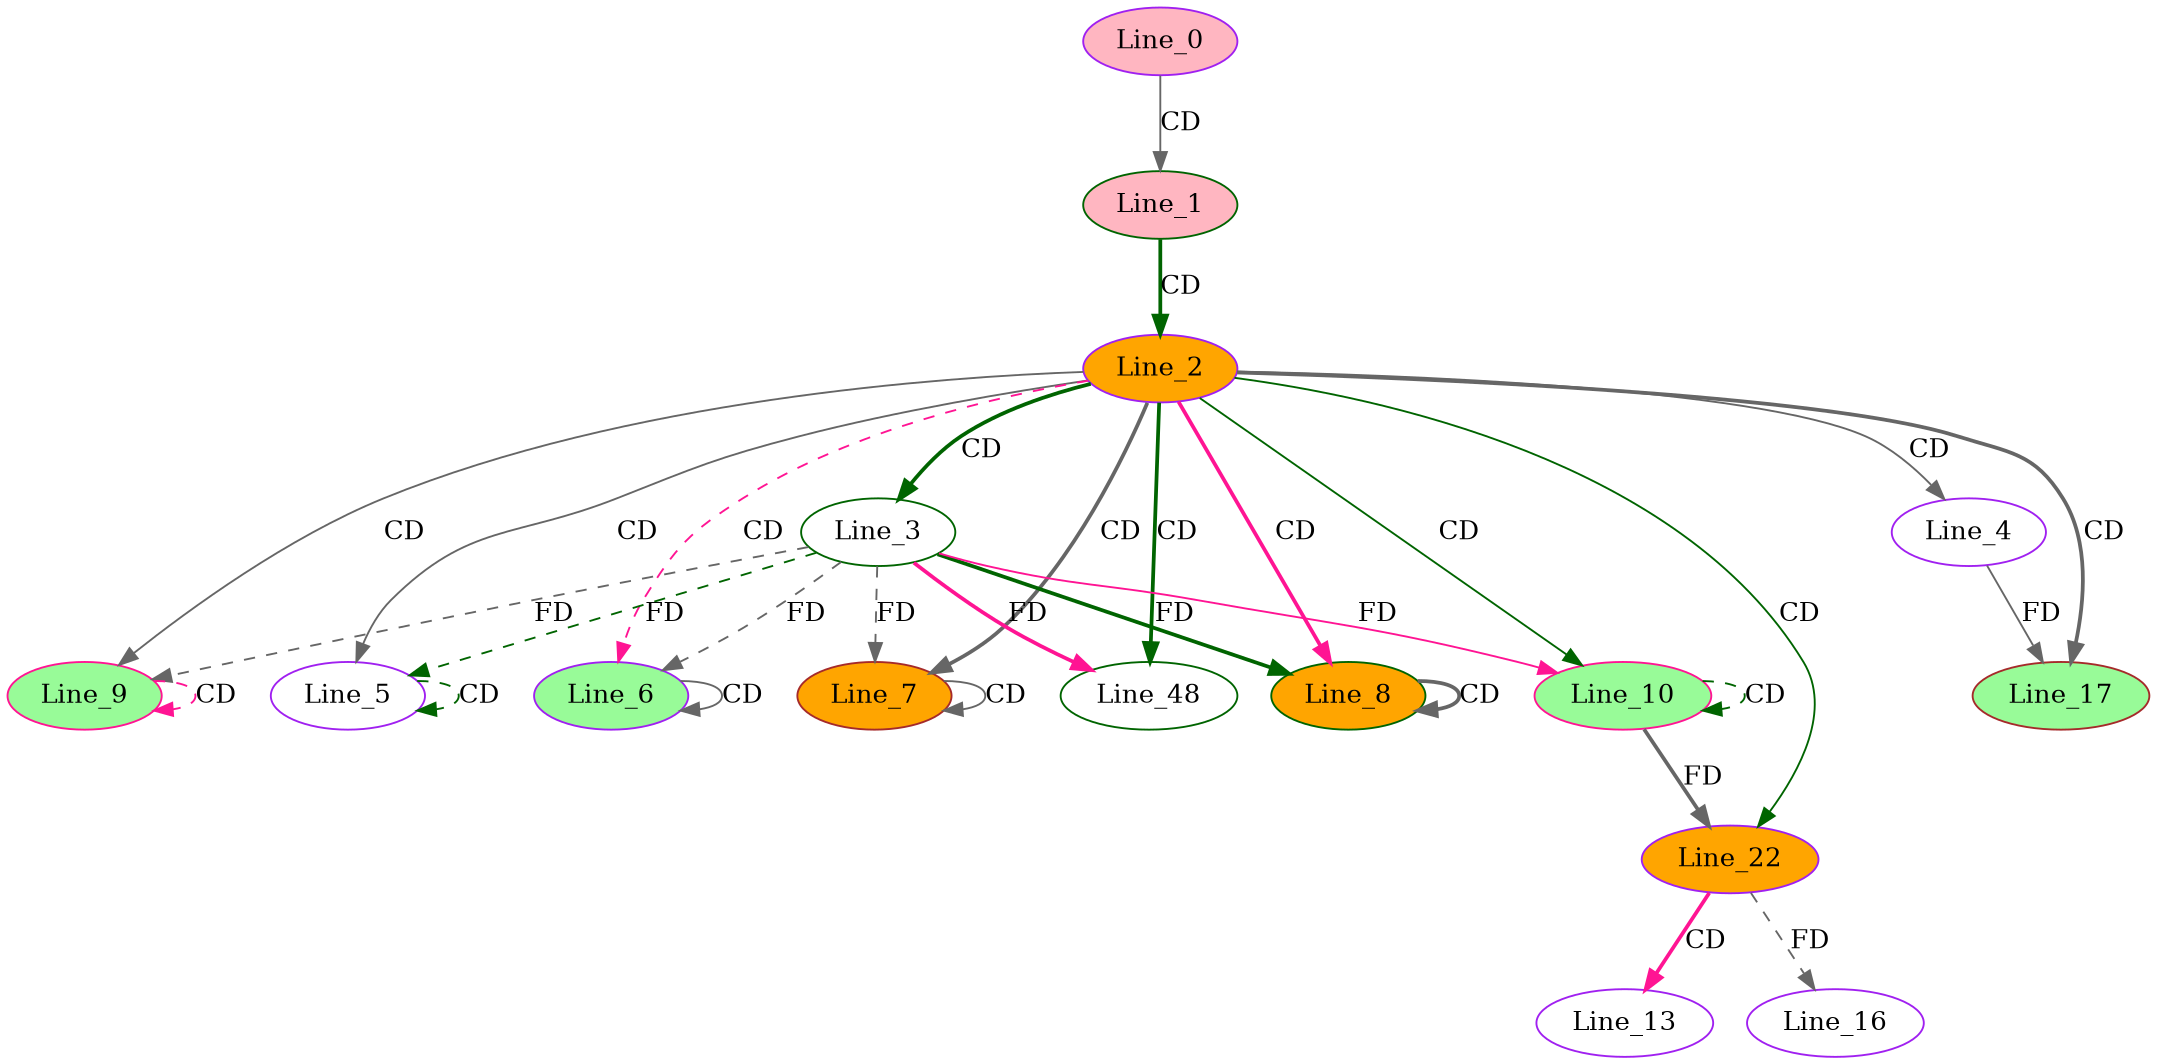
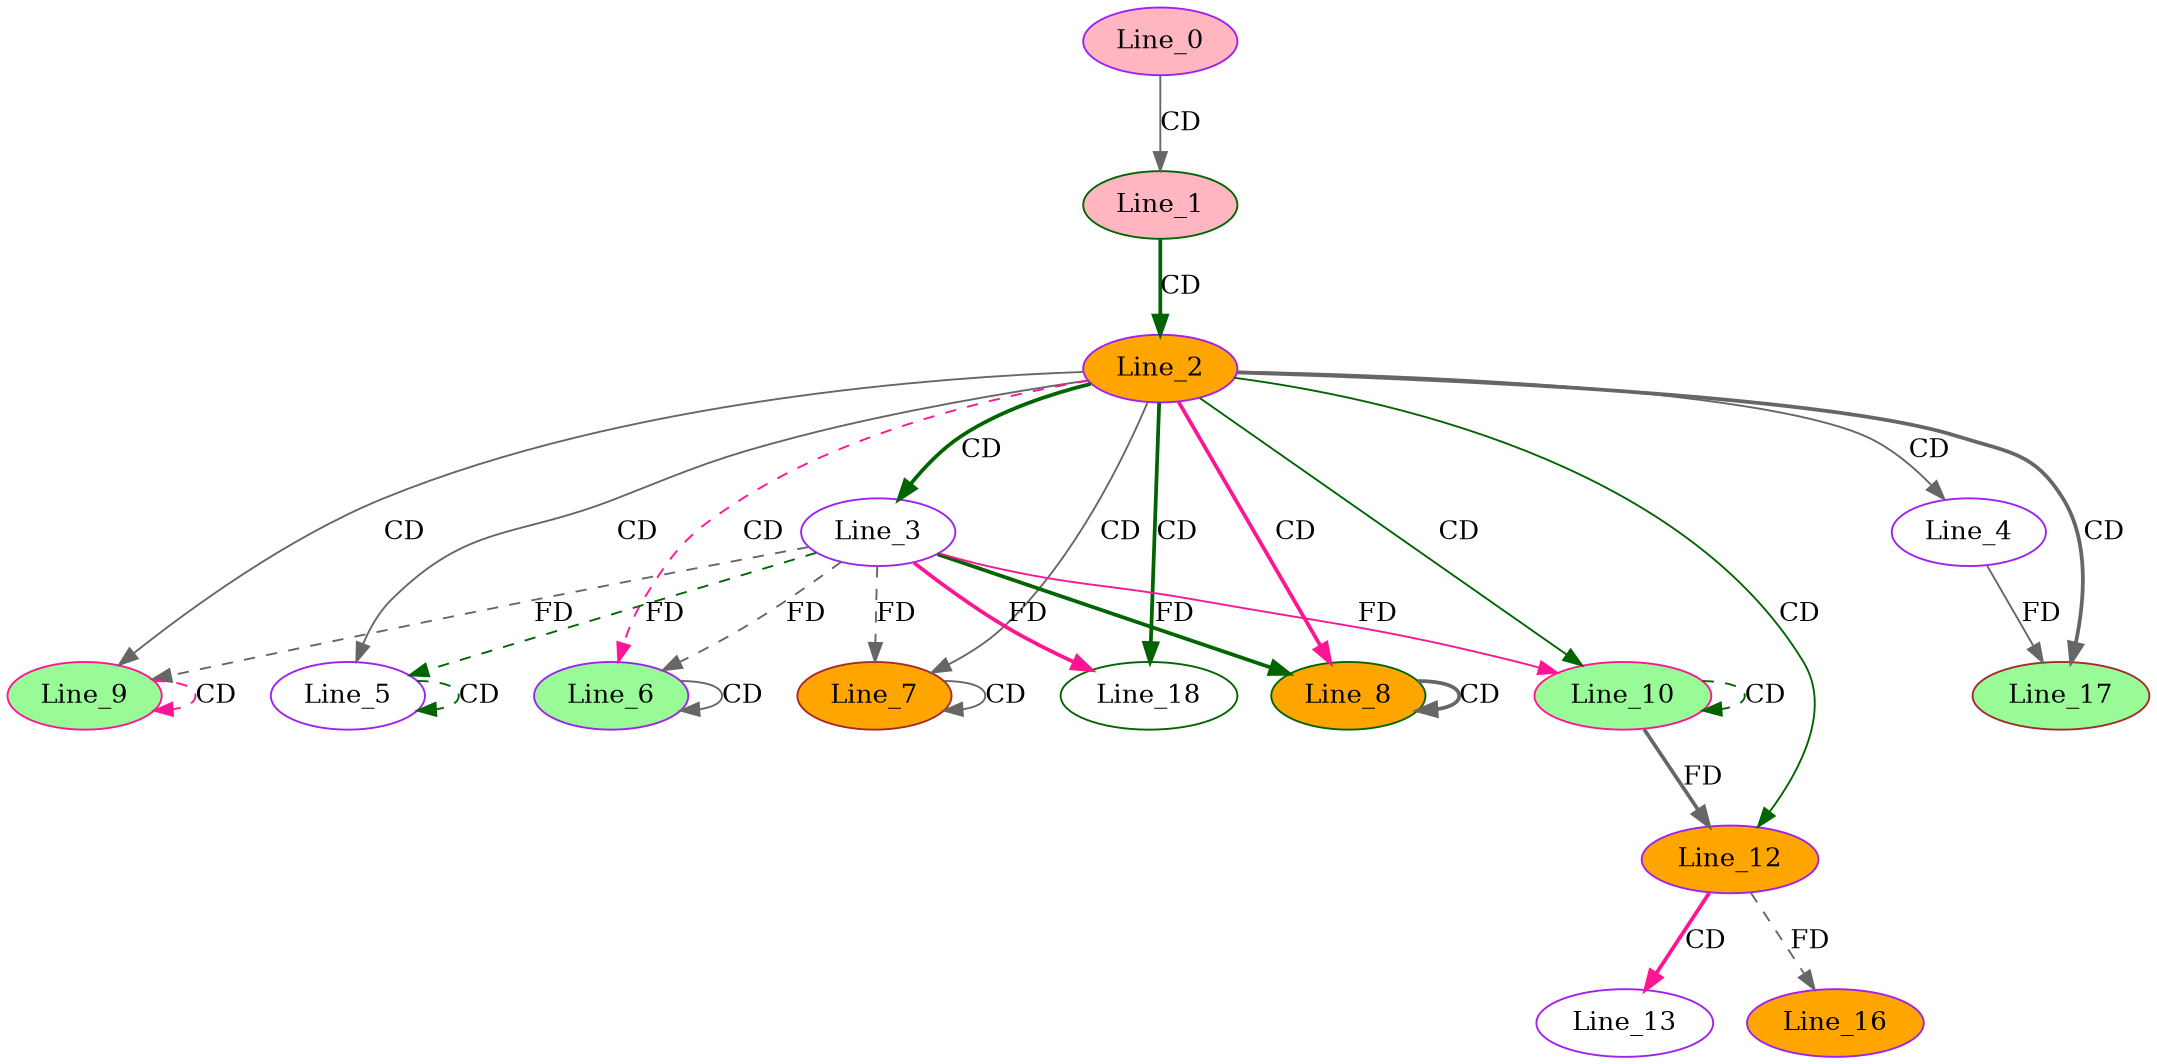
node "Line_3": color darkgreen -> purple
edge "Line_2" -> "Line_7": style bold -> solid
node "Line_48": label "Line_48" -> "Line_18"
node "Line_22": label "Line_22" -> "Line_12"
node "Line_16": fillcolor white -> orange
